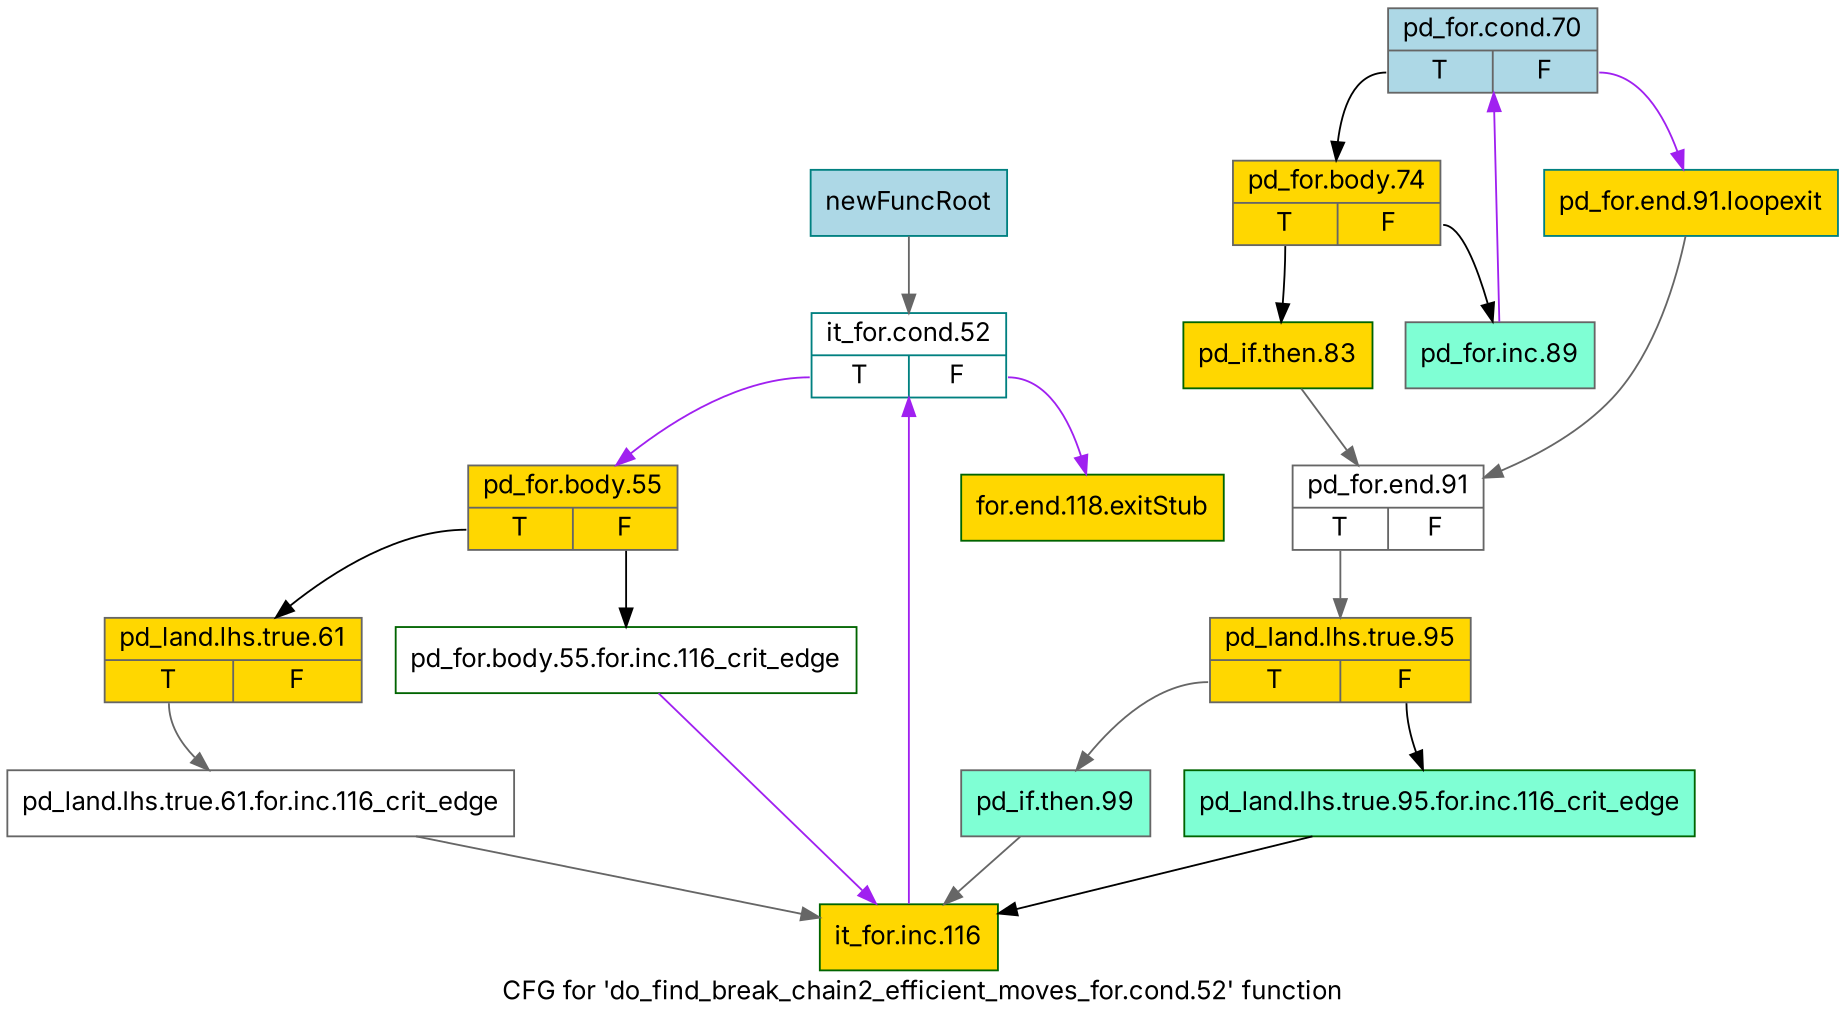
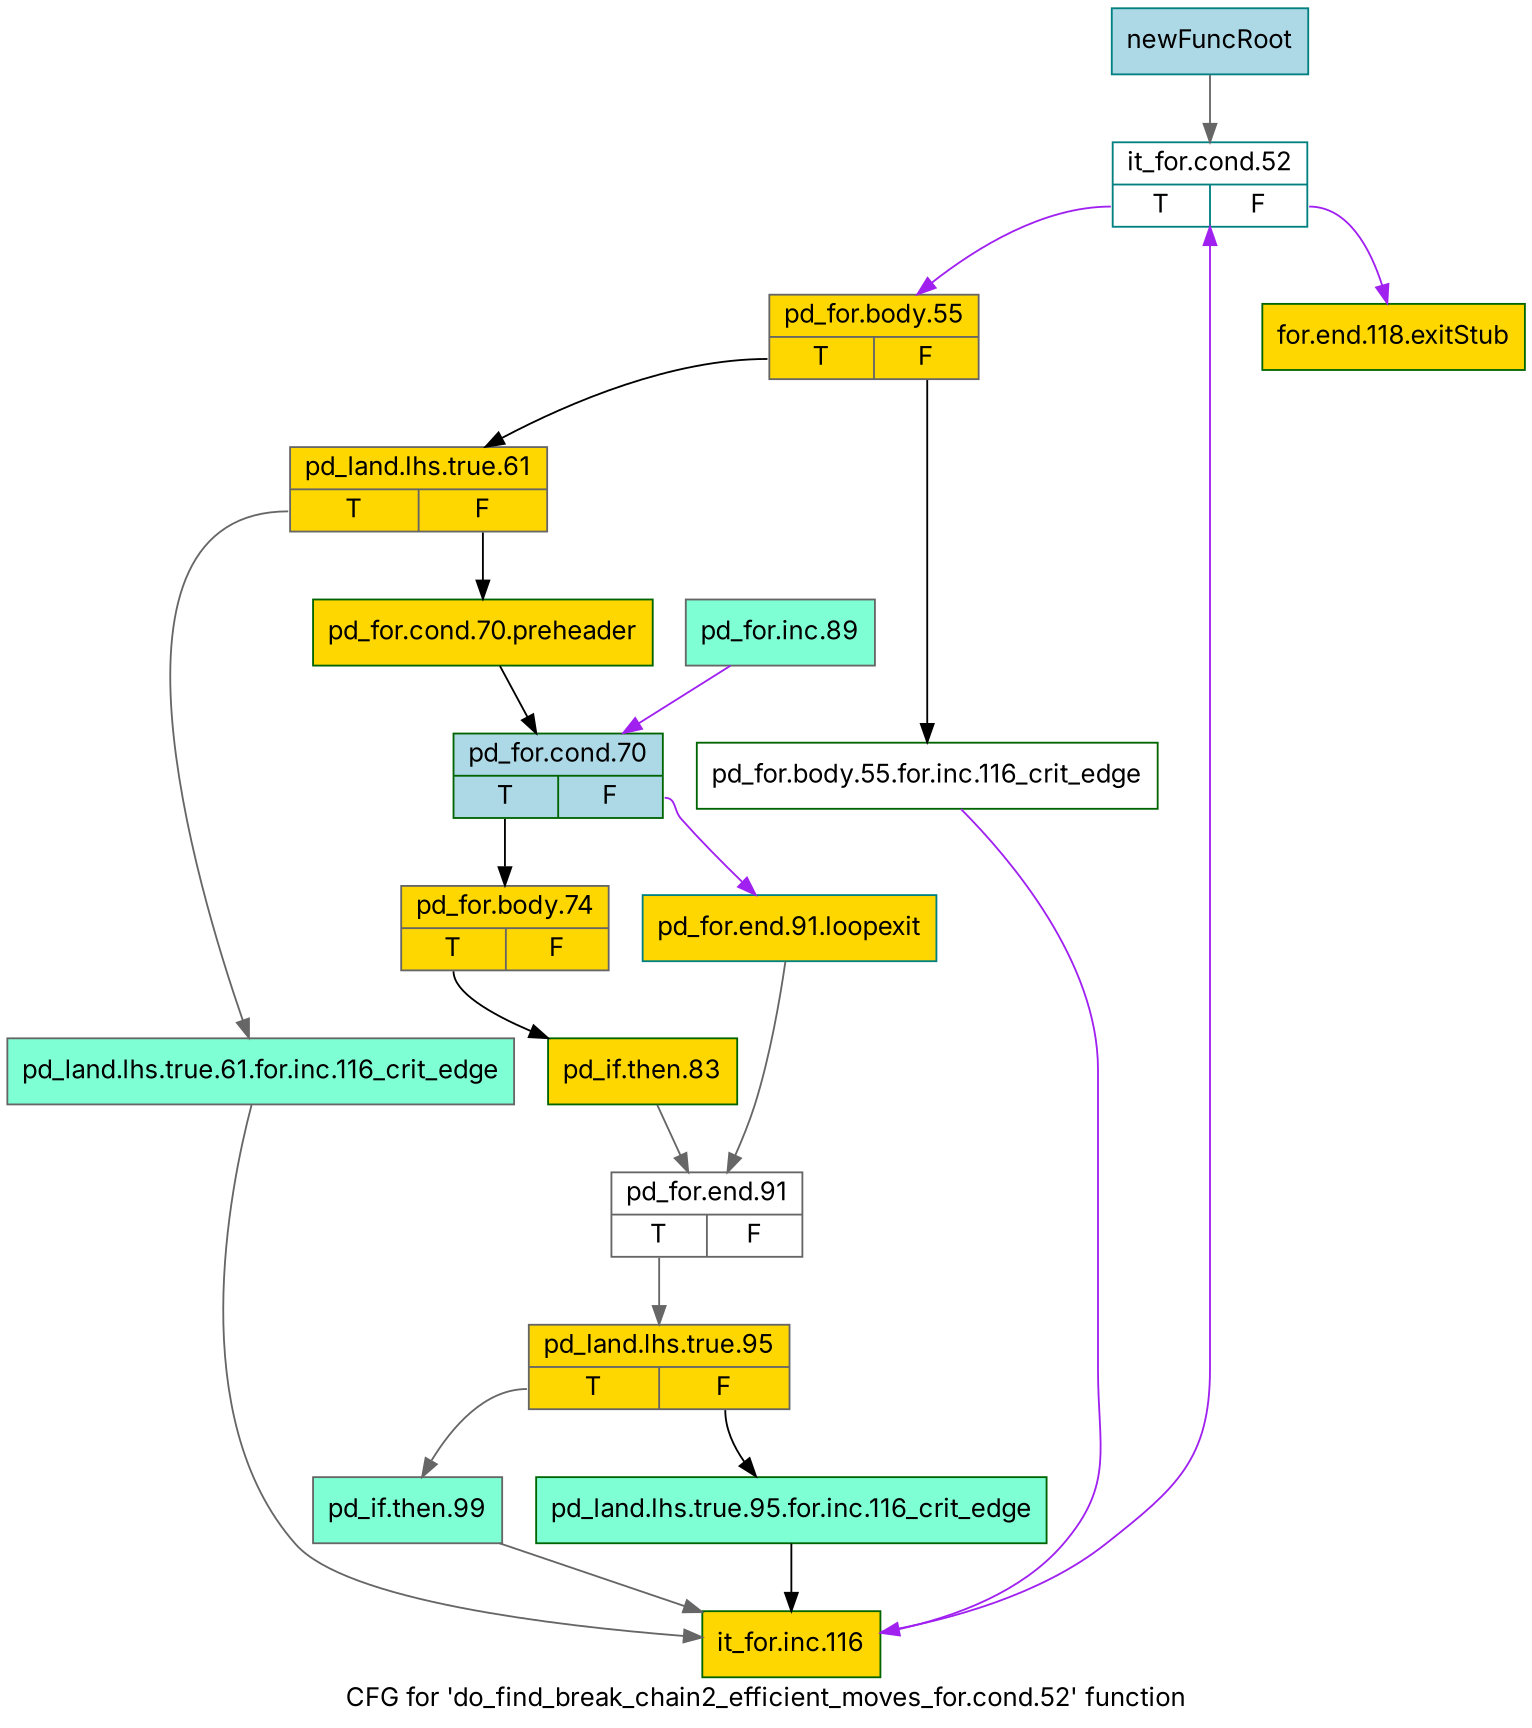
node "pd_for.cond.70": color gray40 -> darkgreen
edge "pd_for.body.74" -> "pd_for.inc.89": removed
node "pd_for.cond.70.preheader": added
node "pd_land.lhs.true.61.for.inc.116_crit_edge": fillcolor white -> aquamarine
